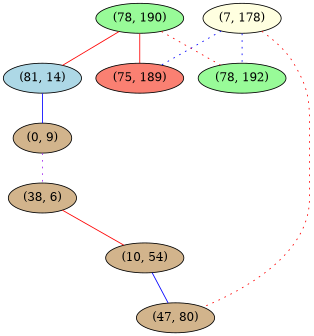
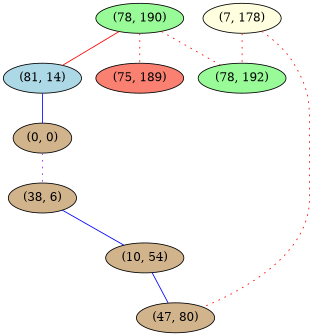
edge "(7, 178)" -- "(75, 189)": removed
edge "(78, 190)" -- "(75, 189)": style solid -> dotted
edge "(7, 178)" -- "(78, 192)": color blue -> red
node "(0, 9)": label "(0, 9)" -> "(0, 0)"
edge "(38, 6)" -- "(10, 54)": color red -> blue
